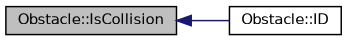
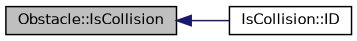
node "Obstacle::ID": label "Obstacle::ID" -> "IsCollision::ID"
